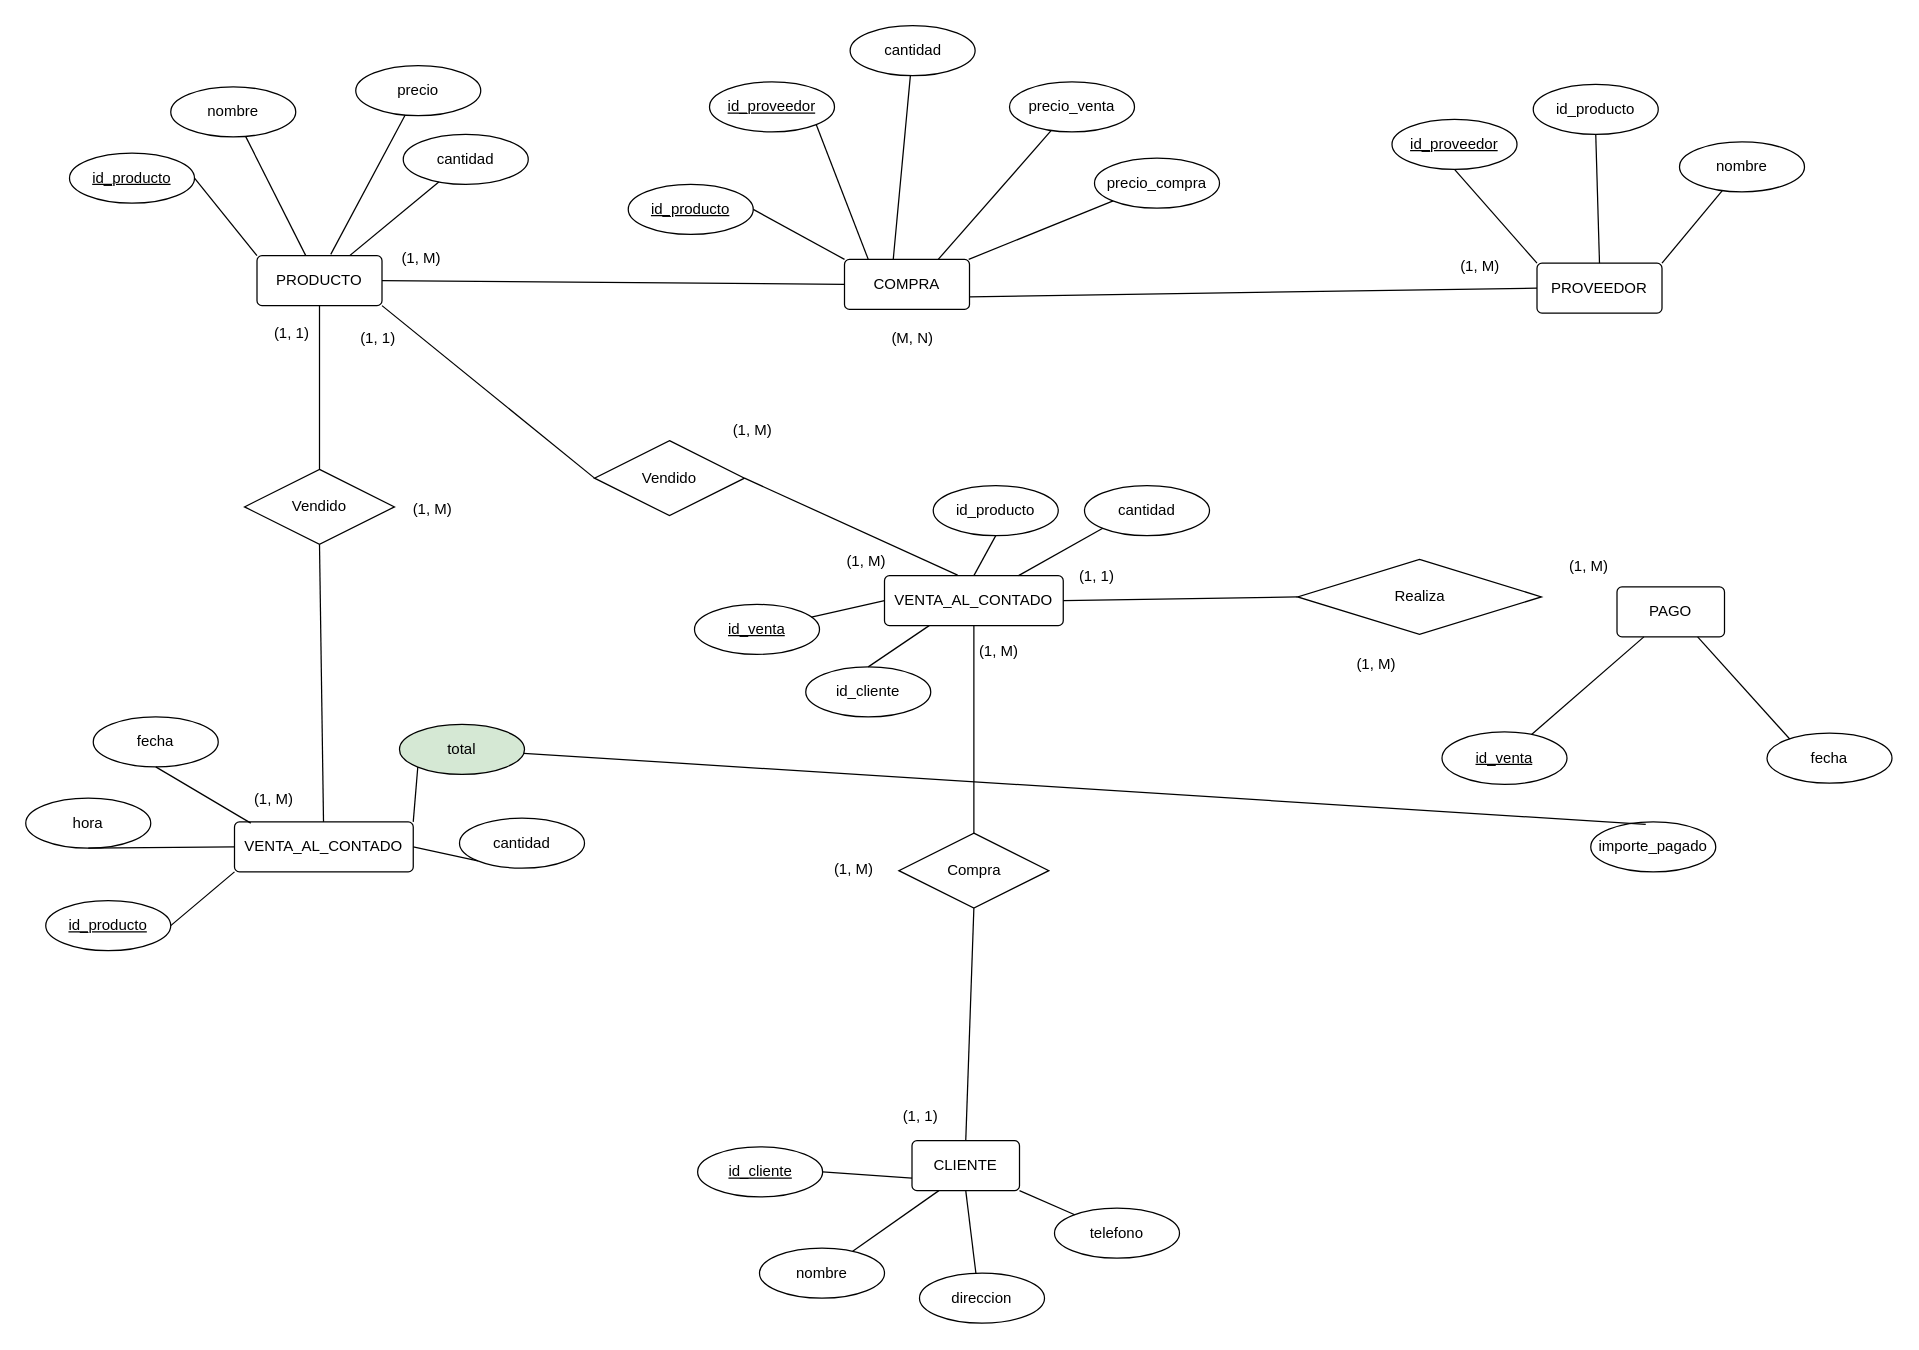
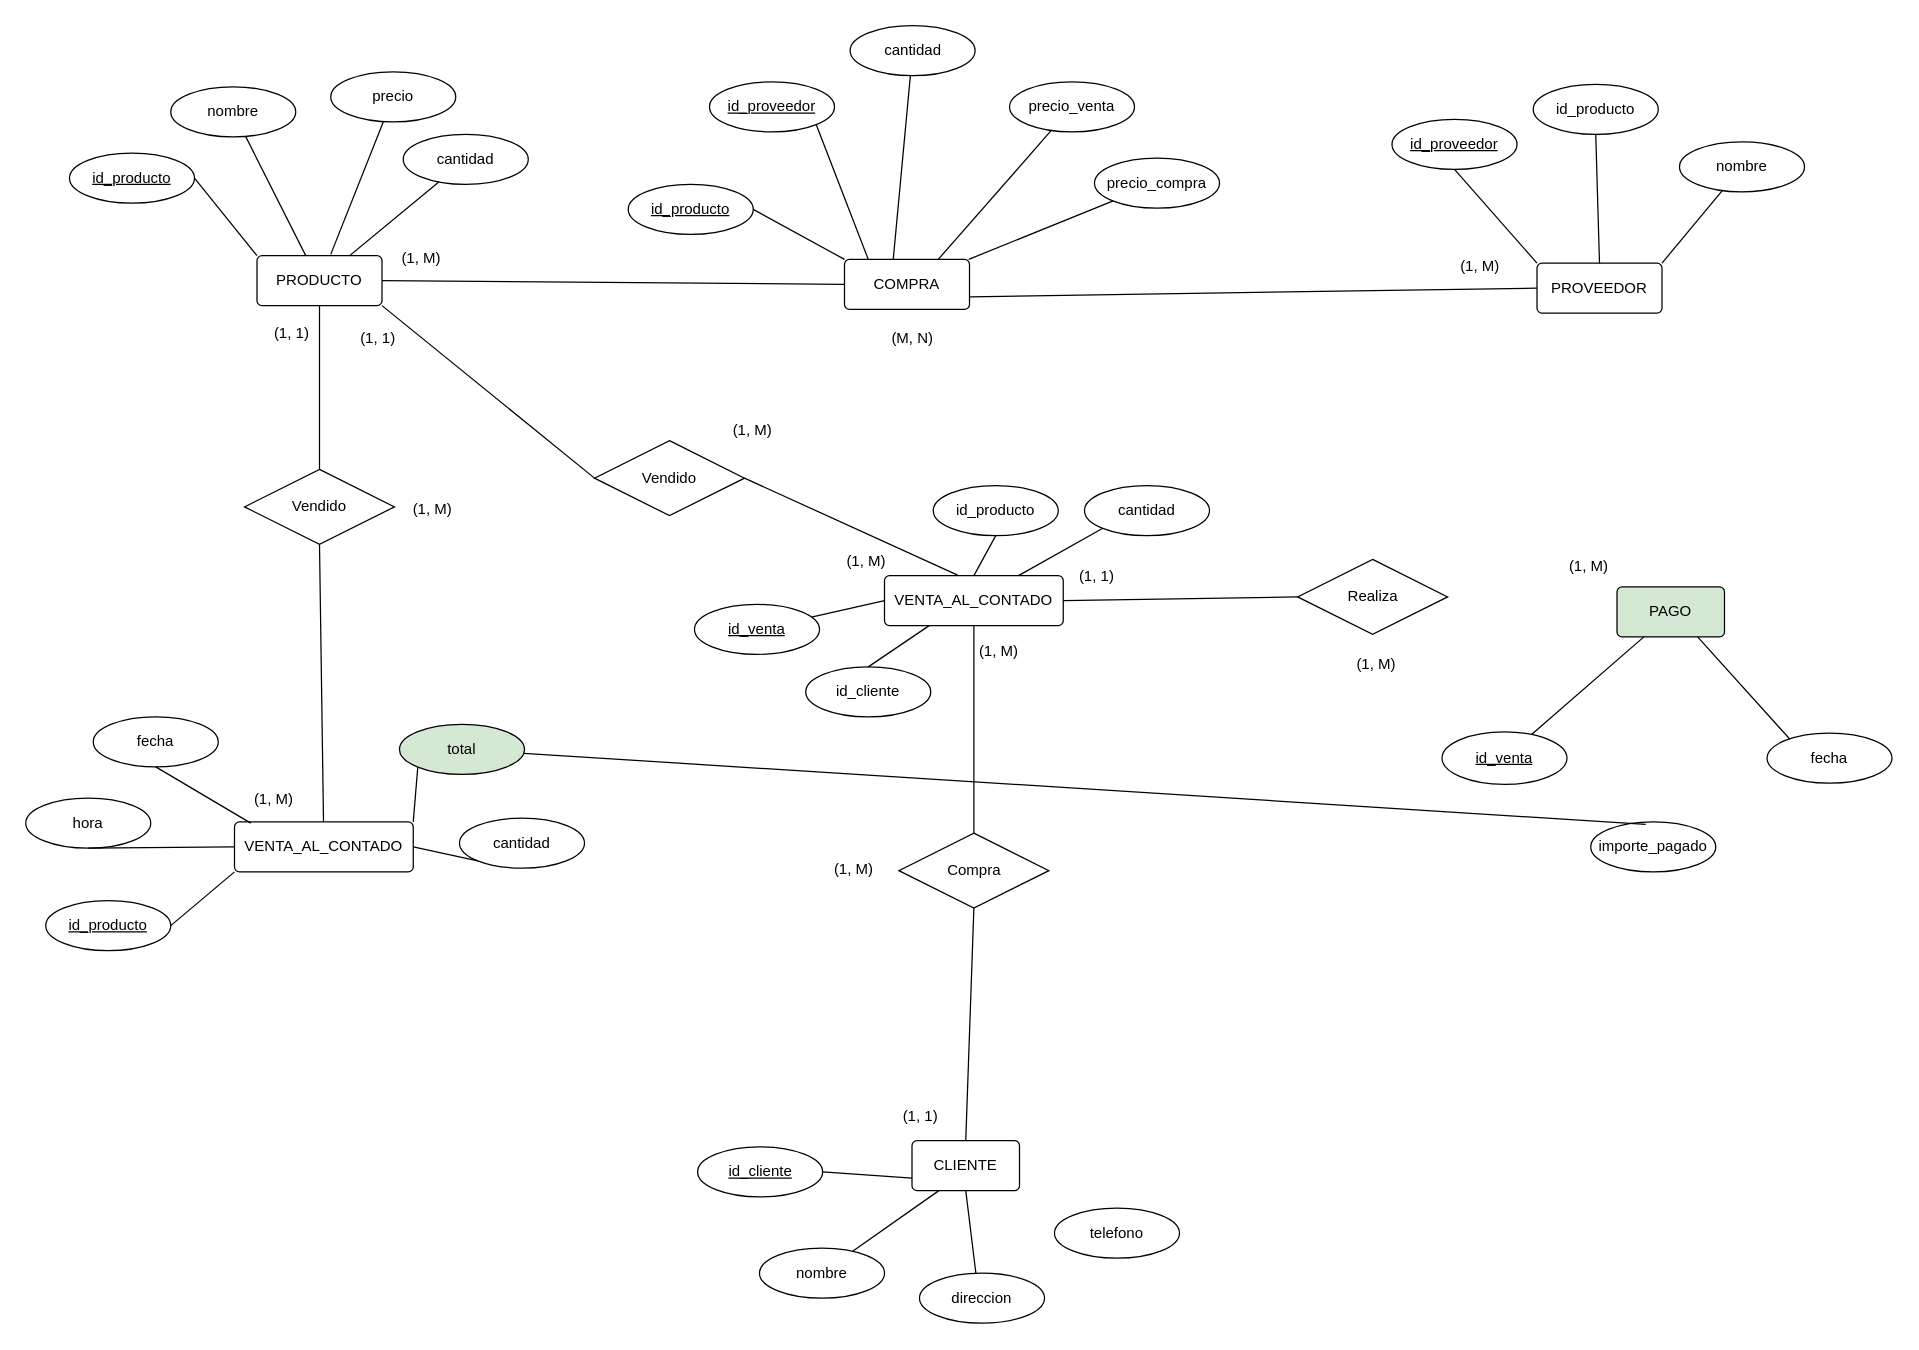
node "precio": moved (418, 91) -> (393, 97)
node "Realiza": size 244x75 -> 150x75
node "PAGO": fillcolor #ffffff -> #d5e8d4
edge "CLIENTE" -- "telefono": removed
